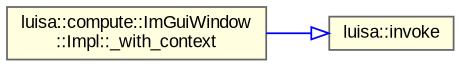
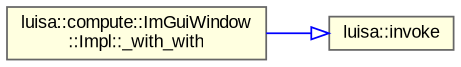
node "luisa::compute::ImGuiWindow ::Impl::_with_context": label "luisa::compute::ImGuiWindow ::Impl::_with_context" -> "luisa::compute::ImGuiWindow ::Impl::_with_with"
